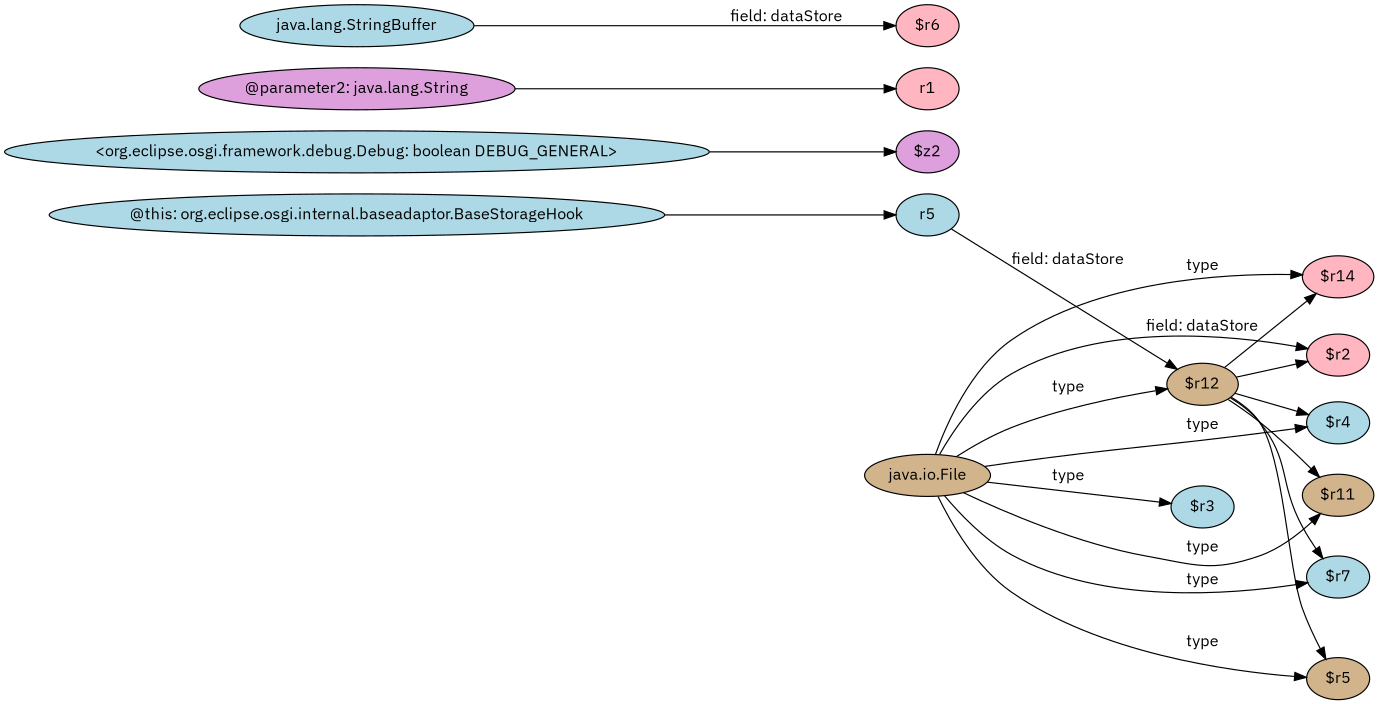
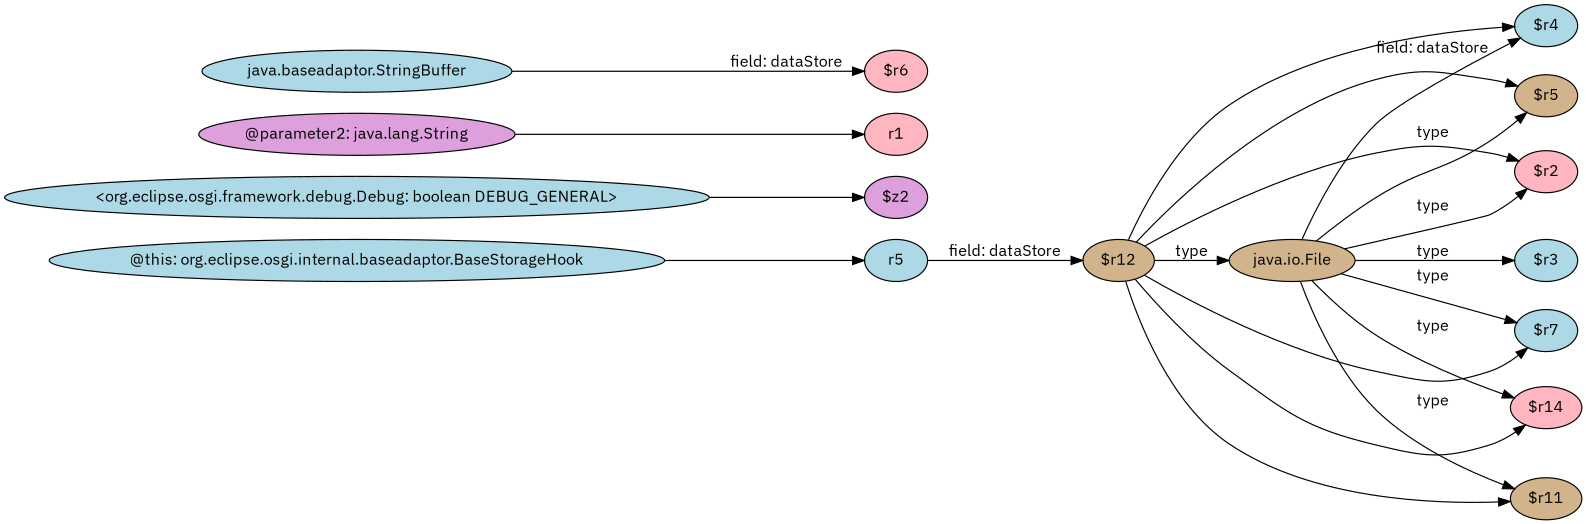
node "java.lang.StringBuffer": label "java.lang.StringBuffer" -> "java.baseadaptor.StringBuffer"
edge "java.io.File" -> "$r2": label "field: dataStore" -> "type"
edge "java.io.File" -> "$r12": reversed
edge "java.io.File" -> "$r4": label "type" -> "field: dataStore"
